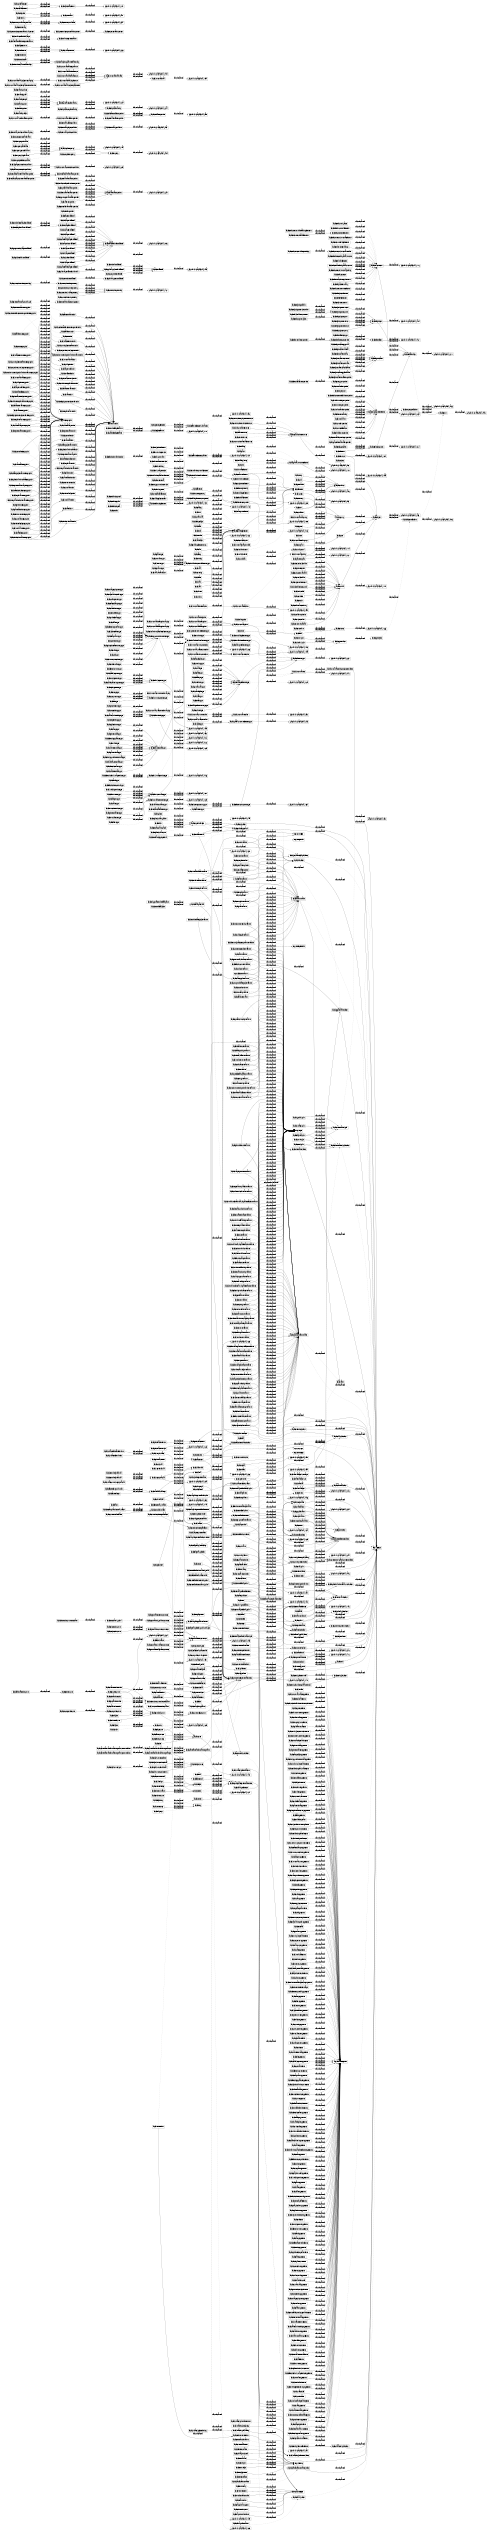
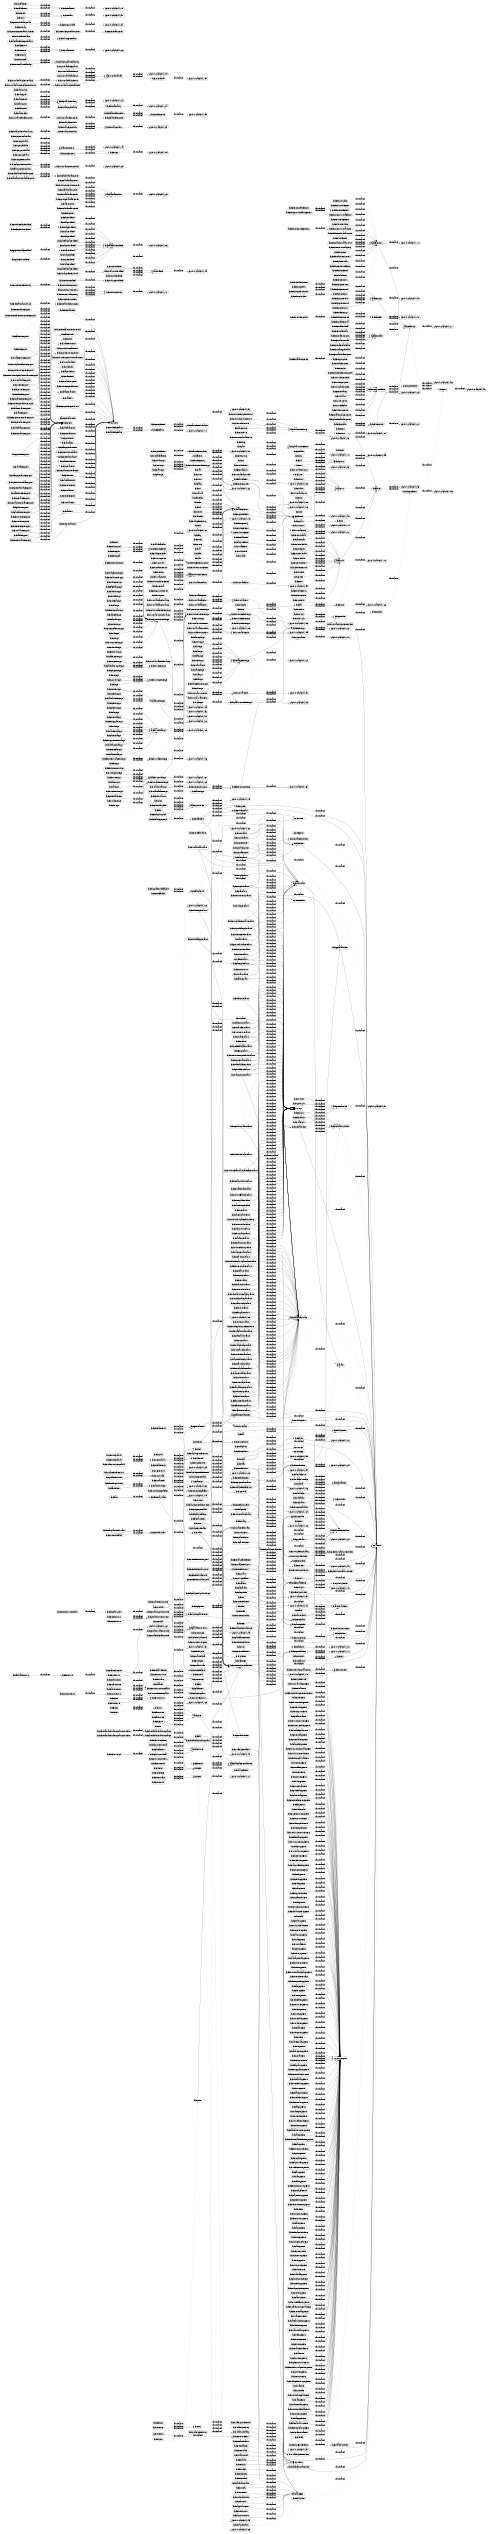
node "ifc:IfcOrientedEdge_EmptyList": label "ifc:IfcOrientedEdge_EmptyList" -> "cfe:IfcOrientedEdge_EmptyList"
node "ifc:IfcServiceLifeFactorTypeEnum": added
